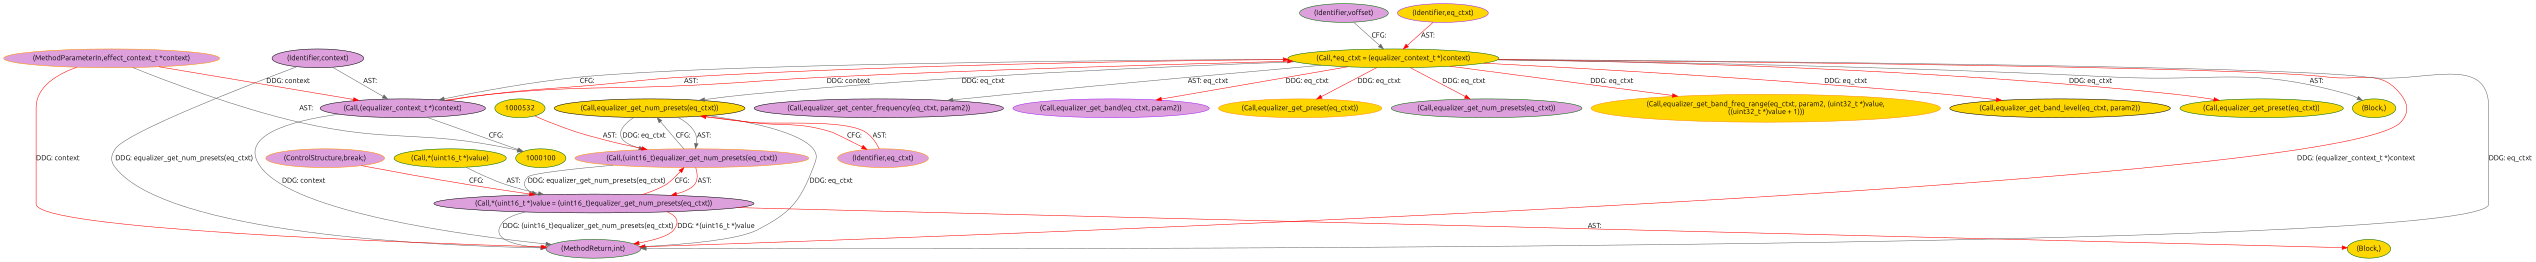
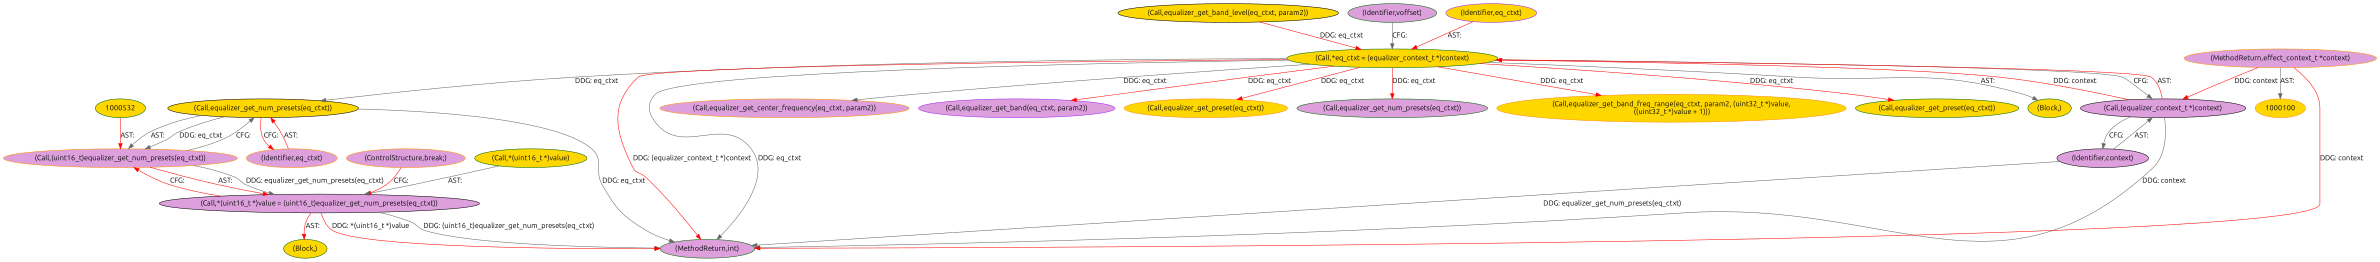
node "(MethodParameterIn,effect_context_t *context)": label "(MethodParameterIn,effect_context_t *context)" -> "(MethodReturn,effect_context_t *context)"
edge "(Call,*eq_ctxt = (equalizer_context_t *)context)" -> "(Call,equalizer_get_band_level(eq_ctxt, param2))": reversed
edge "(Call,*eq_ctxt = (equalizer_context_t *)context)" -> "(Call,equalizer_get_center_frequency(eq_ctxt, param2))": label "AST: eq_ctxt" -> "DDG: eq_ctxt"
node "(Call,equalizer_get_center_frequency(eq_ctxt, param2))": color black -> darkorange
edge "(Call,(equalizer_context_t *)context)" -> "1000100": now "(Call,(equalizer_context_t *)context)" -> "(Identifier,context)"
node "1000100": color darkgreen -> darkorange
